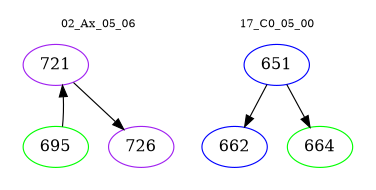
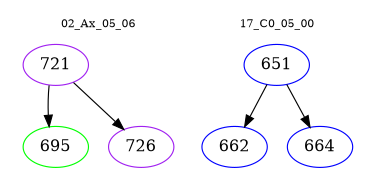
edge "695" -> "721": reversed
node "664": color green -> blue
